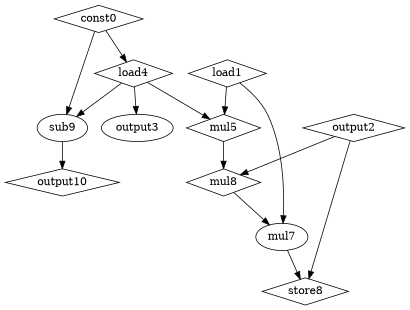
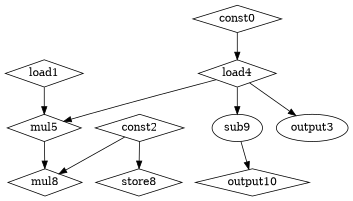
edge "const0" -> "sub9": removed
node "output2": label "output2" -> "const2"
node "mul7": removed
